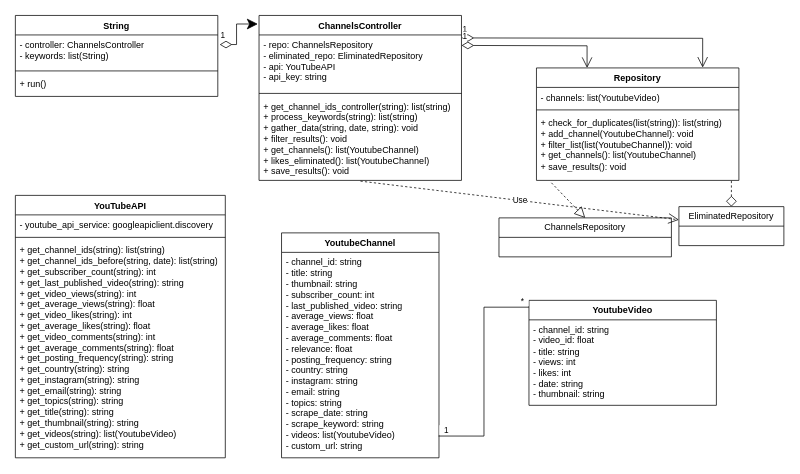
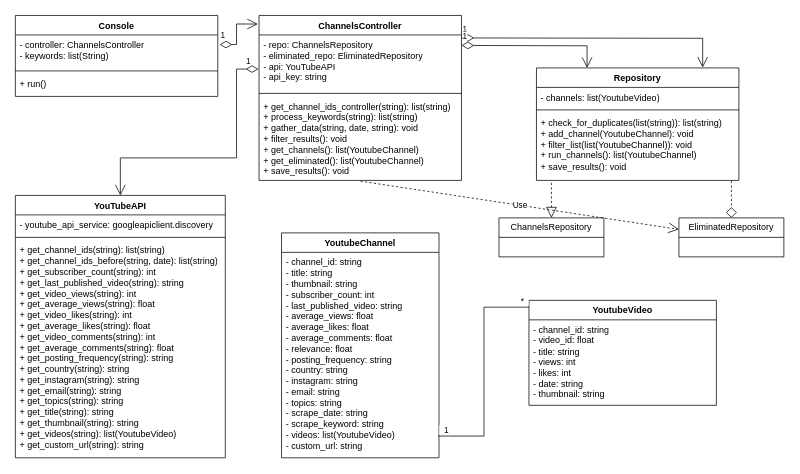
edge "- controller: ChannelsController - keywords: list(String)" -- "ChannelsController": arrowhead classic -> open
node "String": label "String" -> "Console"
node "+ get_channel_ids_controller(string): list(string) + process_keywords(string): list(string) + gather_data(string, date, string): void + filter_results(): void + get_channels(): list(YoutubeChannel) + likes_eliminated(): list(YoutubeChannel) + save_results(): void": label "+ get_channel_ids_controller(string): list(string) + process_keywords(string): list(string) + gather_data(string, date, string): void + filter_results(): void + get_channels(): list(YoutubeChannel) + likes_eliminated(): list(YoutubeChannel) + save_results(): void" -> "+ get_channel_ids_controller(string): list(string) + process_keywords(string): list(string) + gather_data(string, date, string): void + filter_results(): void + get_channels(): list(YoutubeChannel) + get_eliminated(): list(YoutubeChannel) + save_results(): void"
node "+ check_for_duplicates(list(string)): list(string) + add_channel(YoutubeChannel): void + filter_list(list(YoutubeChannel)): void + get_channels(): list(YoutubeChannel) + save_results(): void": label "+ check_for_duplicates(list(string)): list(string) + add_channel(YoutubeChannel): void + filter_list(list(YoutubeChannel)): void + get_channels(): list(YoutubeChannel) + save_results(): void" -> "+ check_for_duplicates(list(string)): list(string) + add_channel(YoutubeChannel): void + filter_list(list(YoutubeChannel)): void + run_channels(): list(YoutubeChannel) + save_results(): void"
edge "- repo: ChannelsRepository - eliminated_repo: EliminatedRepository - api: YouTubeAPI - api_key: string" -- "YouTubeAPI": added, label "1"
node "EliminatedRepository": moved (732, 226) -> (732, 237)
node "ChannelsRepository": size 173x39 -> 105x39
